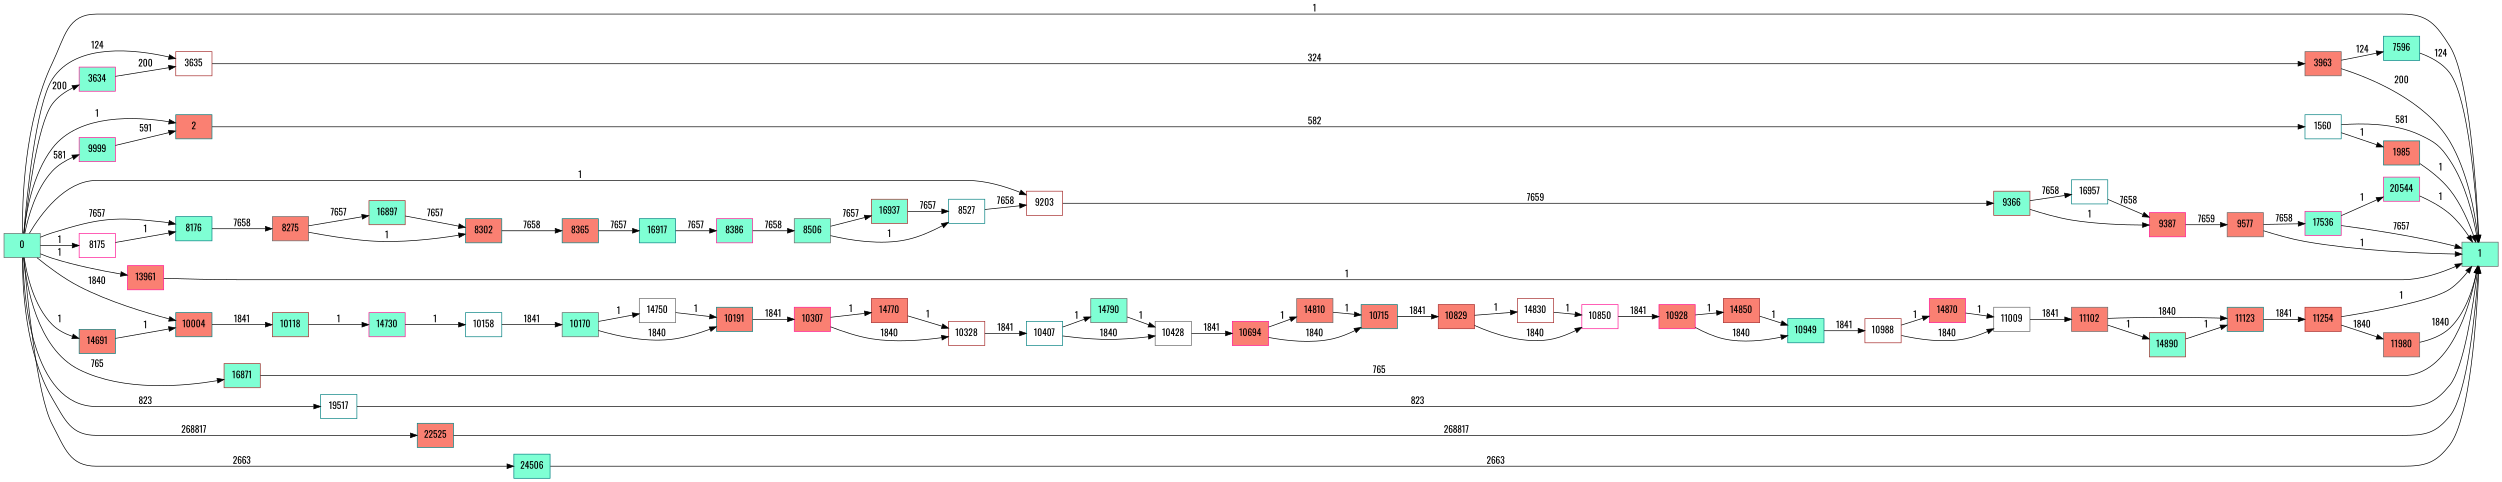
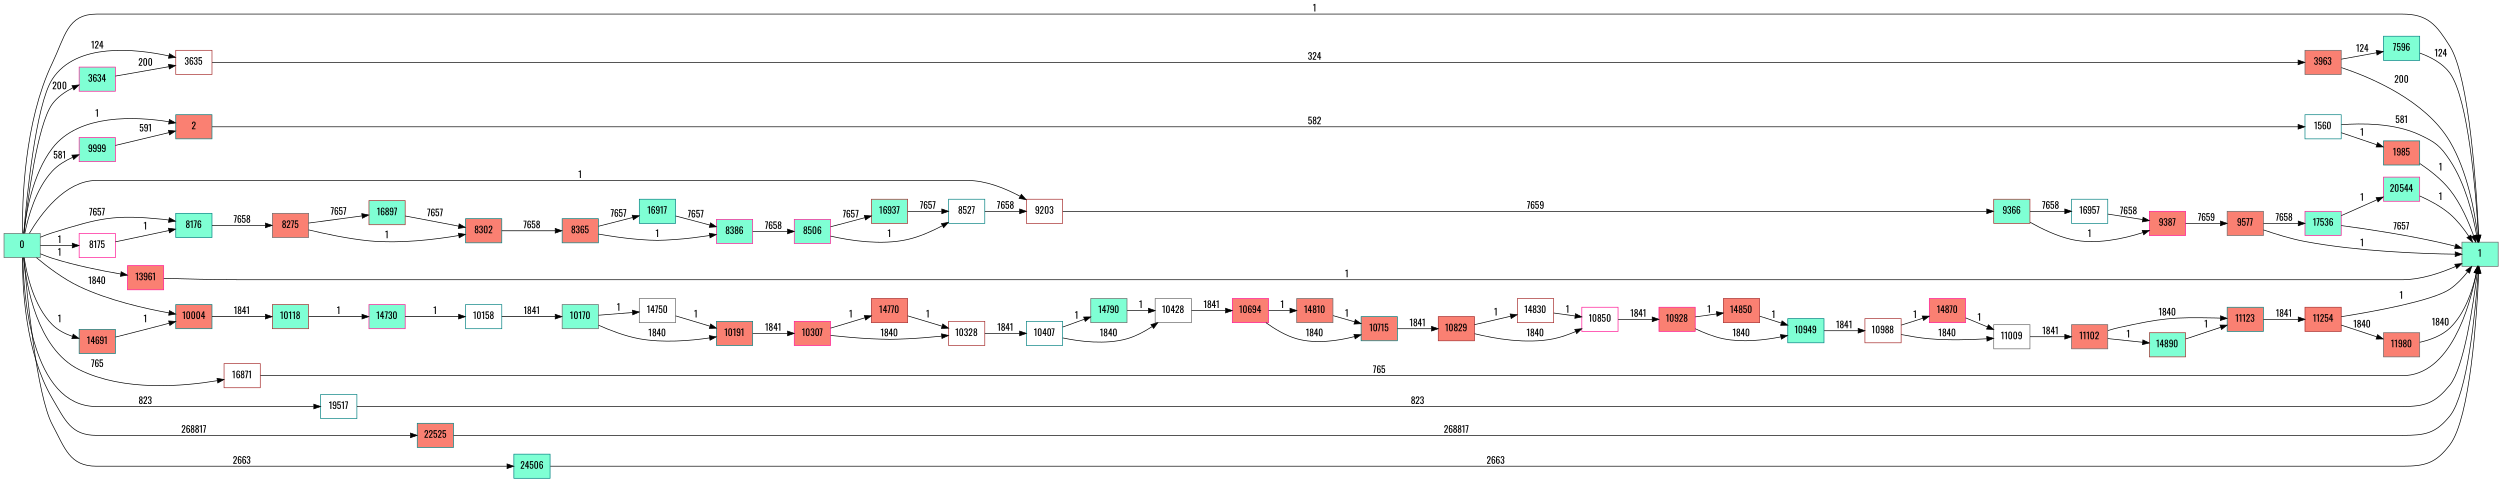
node "8506": color gray40 -> deeppink
edge "8365" -> "8386": added, label "1"
node "16871": fillcolor aquamarine -> white
